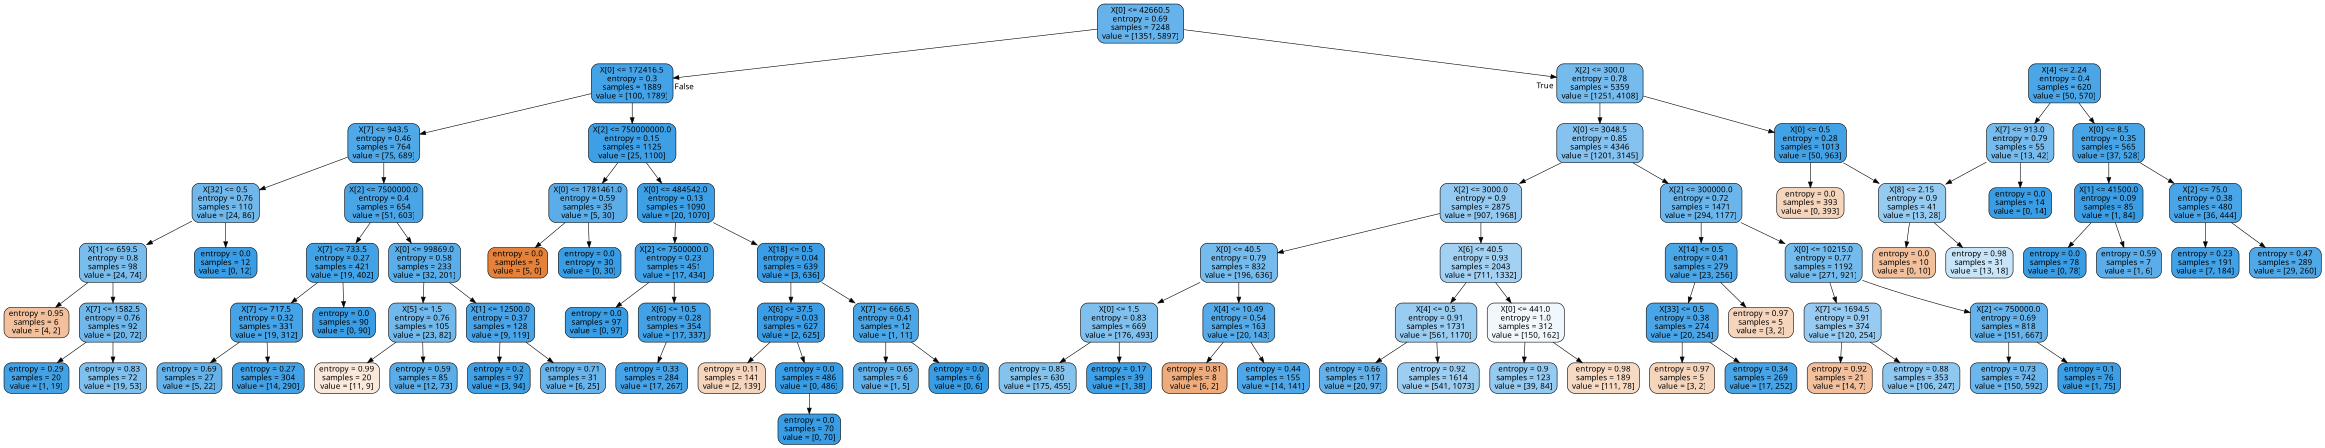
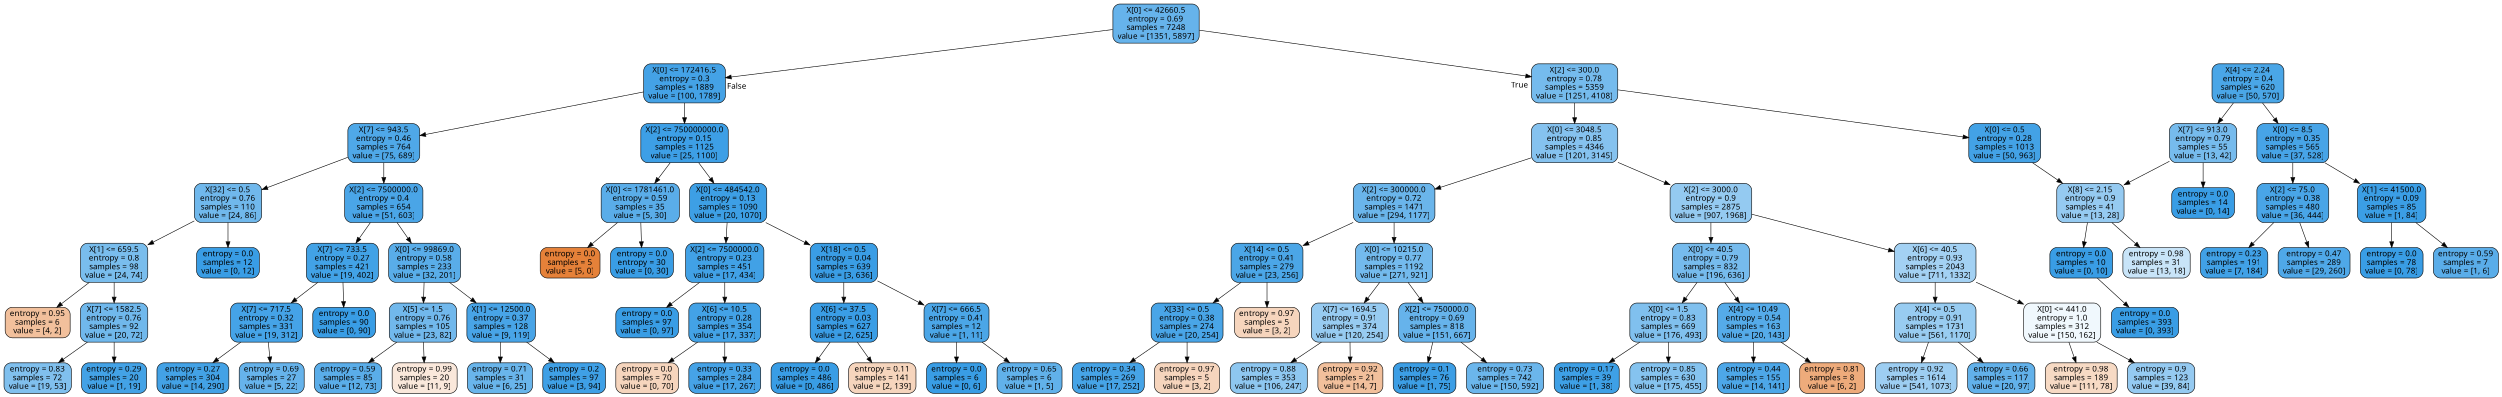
edge "X[0] <= 0.5 entropy = 0.28 samples = 1013 value = [50, 963]" -> "entropy = 0.0 samples = 393 value = [0, 393]": now "entropy = 0.0 samples = 10 value = [0, 10]" -> "entropy = 0.0 samples = 393 value = [0, 393]"
node "entropy = 0.0 samples = 393 value = [0, 393]": fillcolor #f6d5bd -> #399de5
node "entropy = 0.0 samples = 10 value = [0, 10]": fillcolor #f2c09c -> #399de5
edge "entropy = 0.0 samples = 486 value = [0, 486]" -> "entropy = 0.0 samples = 70 value = [0, 70]": now "X[6] <= 10.5 entropy = 0.28 samples = 354 value = [17, 337]" -> "entropy = 0.0 samples = 70 value = [0, 70]"
node "entropy = 0.0 samples = 70 value = [0, 70]": fillcolor #399de5 -> #f6d5bd
